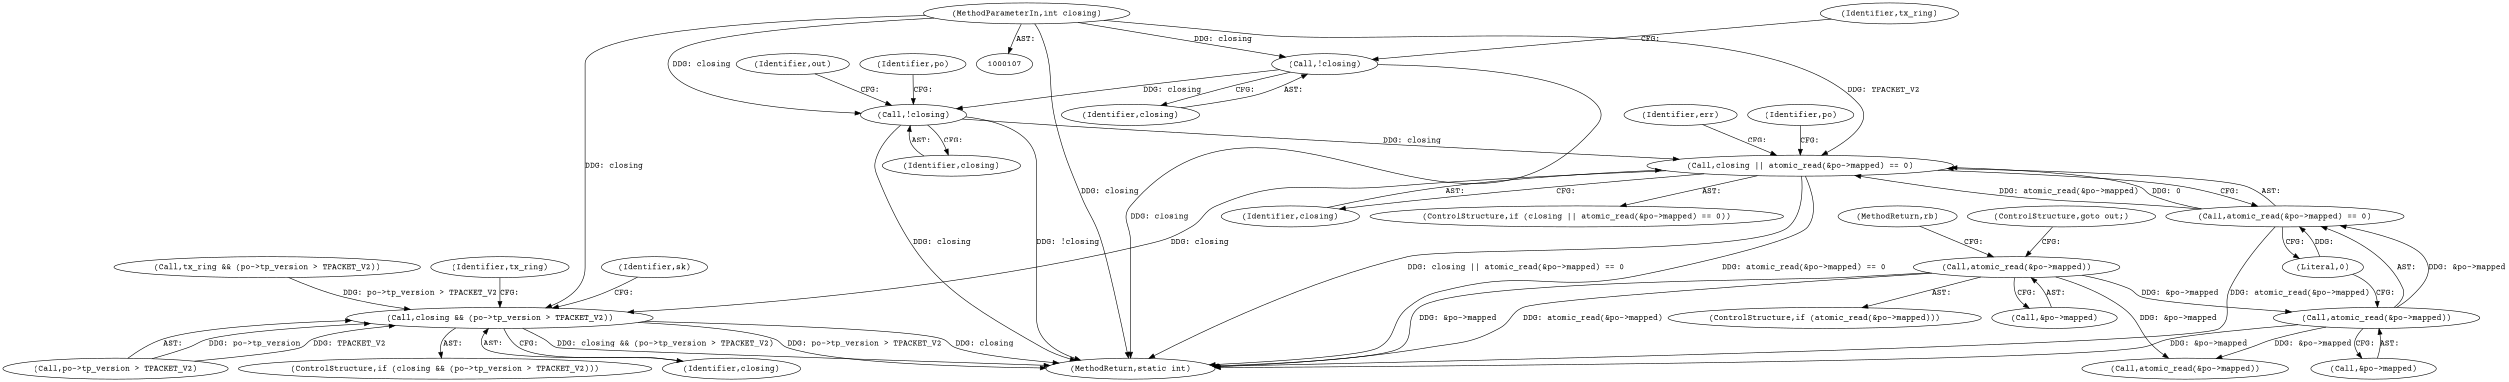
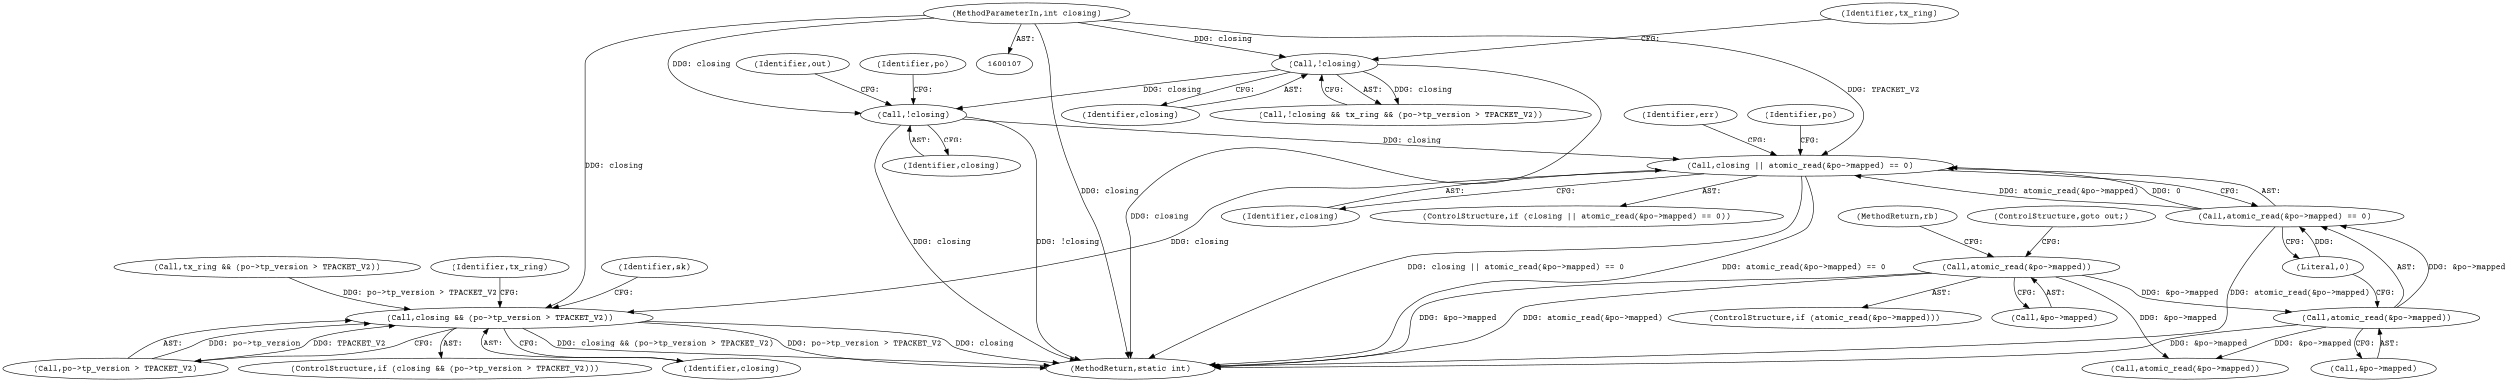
node "1000107": label "1000107" -> "1600107"
node "(Call,!closing && tx_ring && (po->tp_version > TPACKET_V2))": added
edge "(Call,closing && (po->tp_version > TPACKET_V2))" -> "(Call,po->tp_version > TPACKET_V2)": added, label "CFG:"
